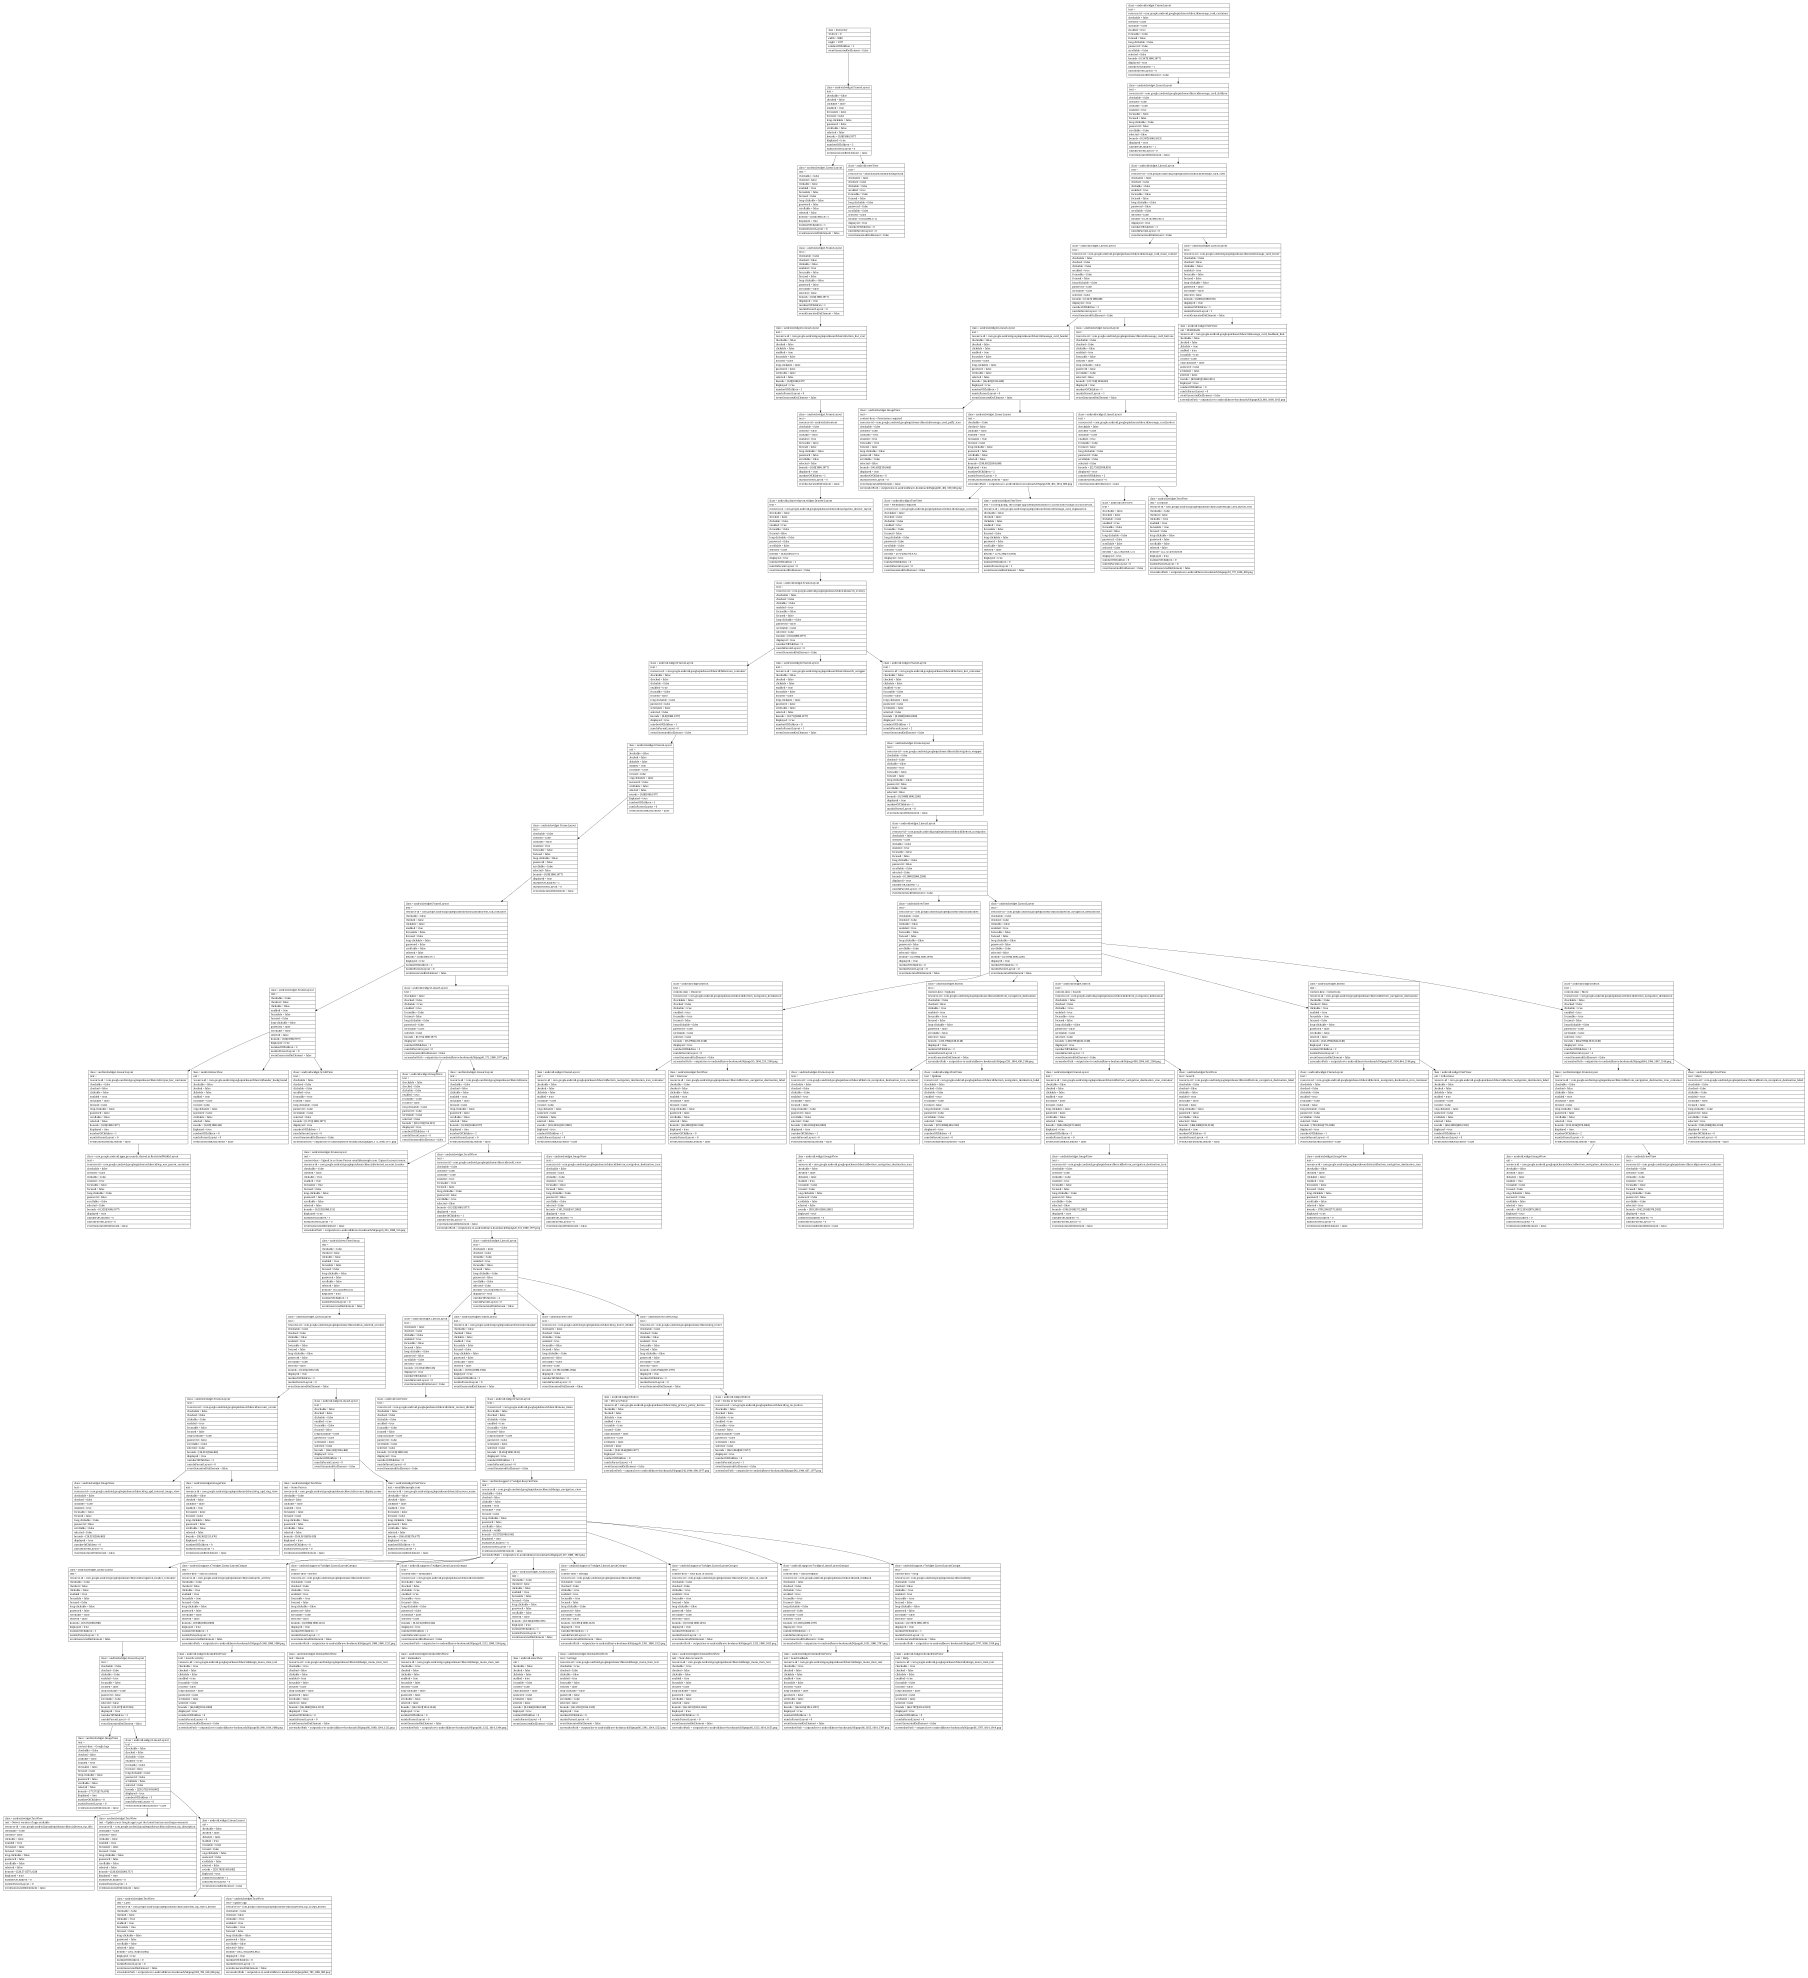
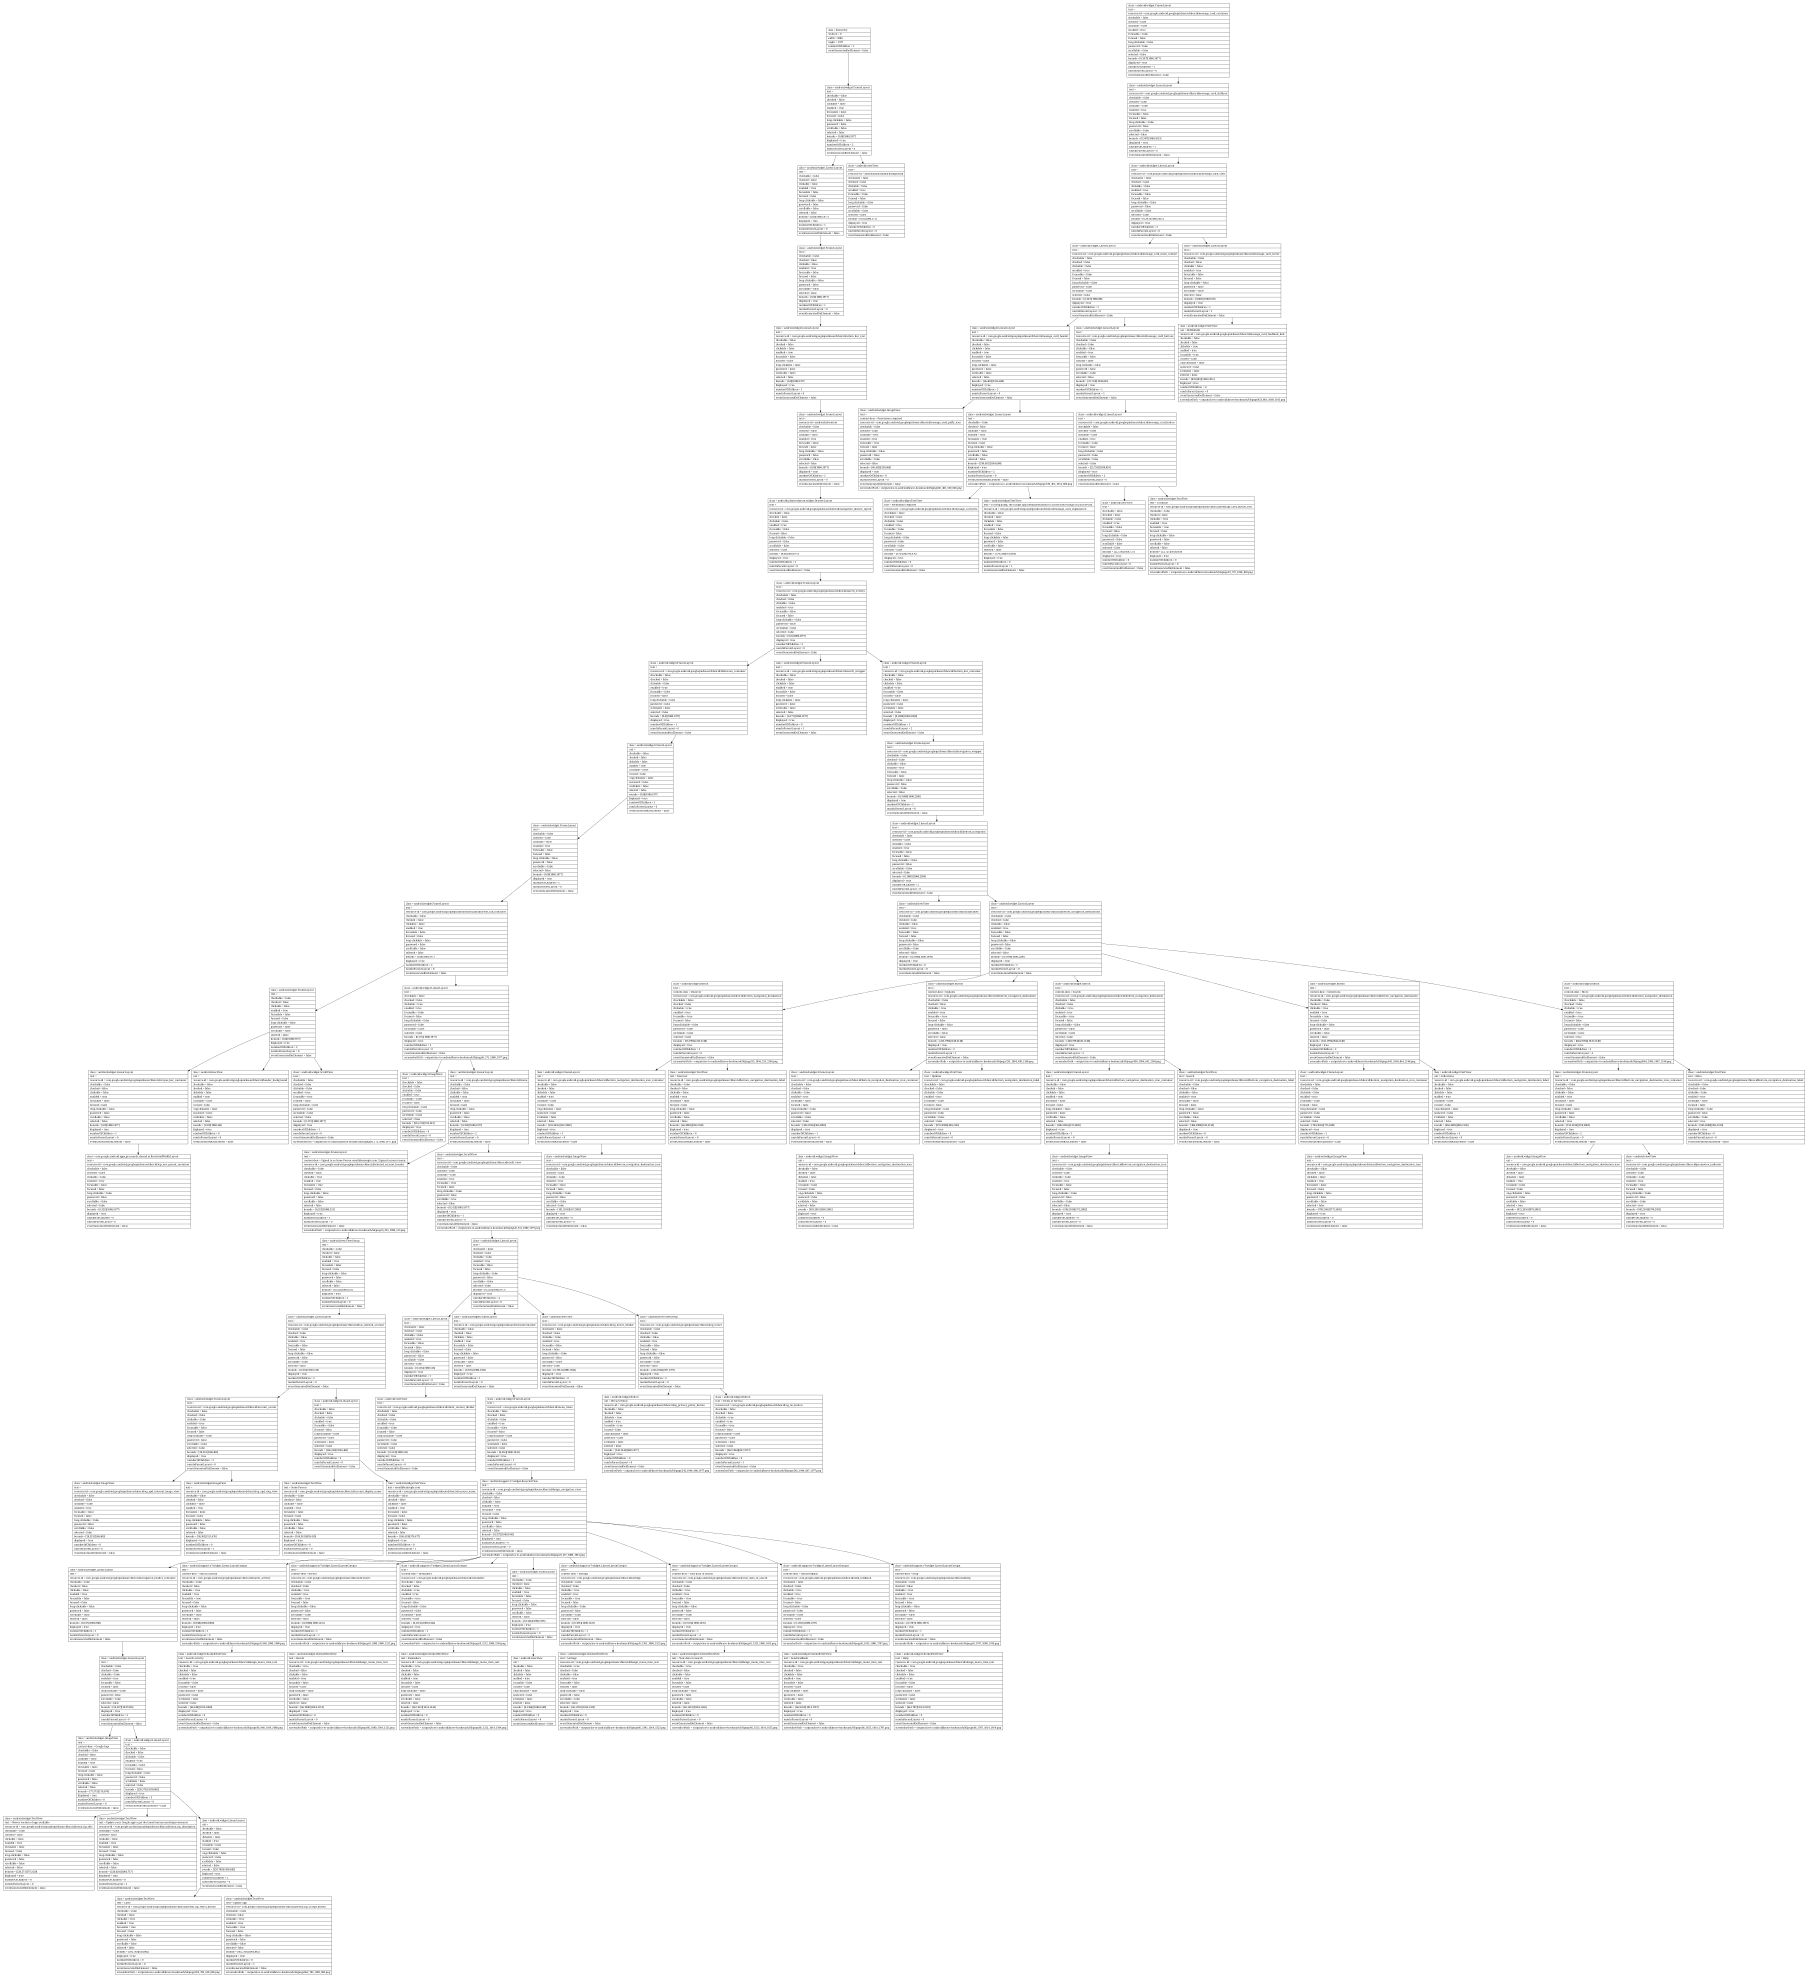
node "class = android.support.v7.widget.RecyclerView": text "selected = width" -> "selected = false"
